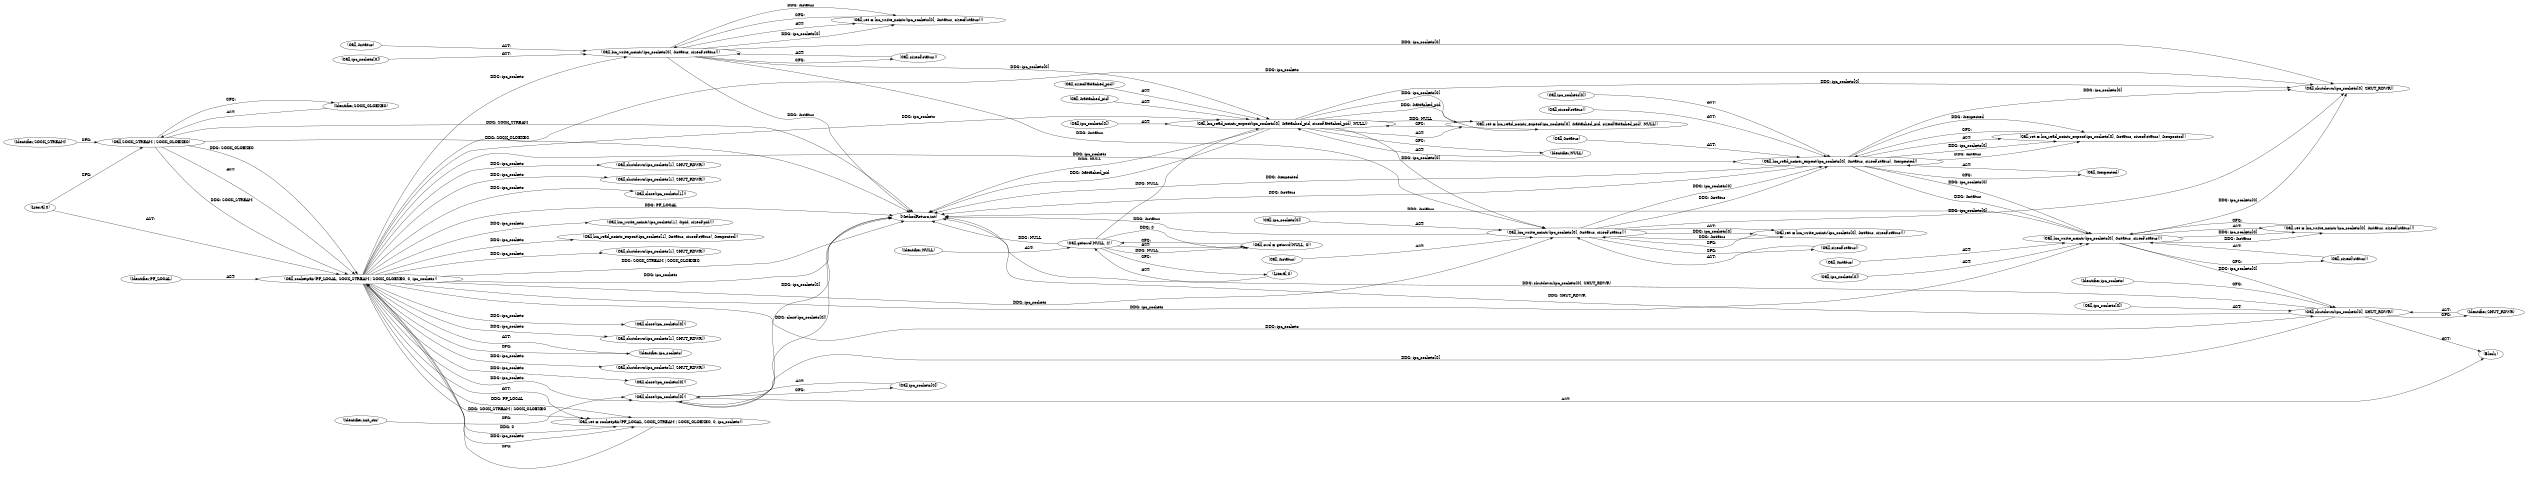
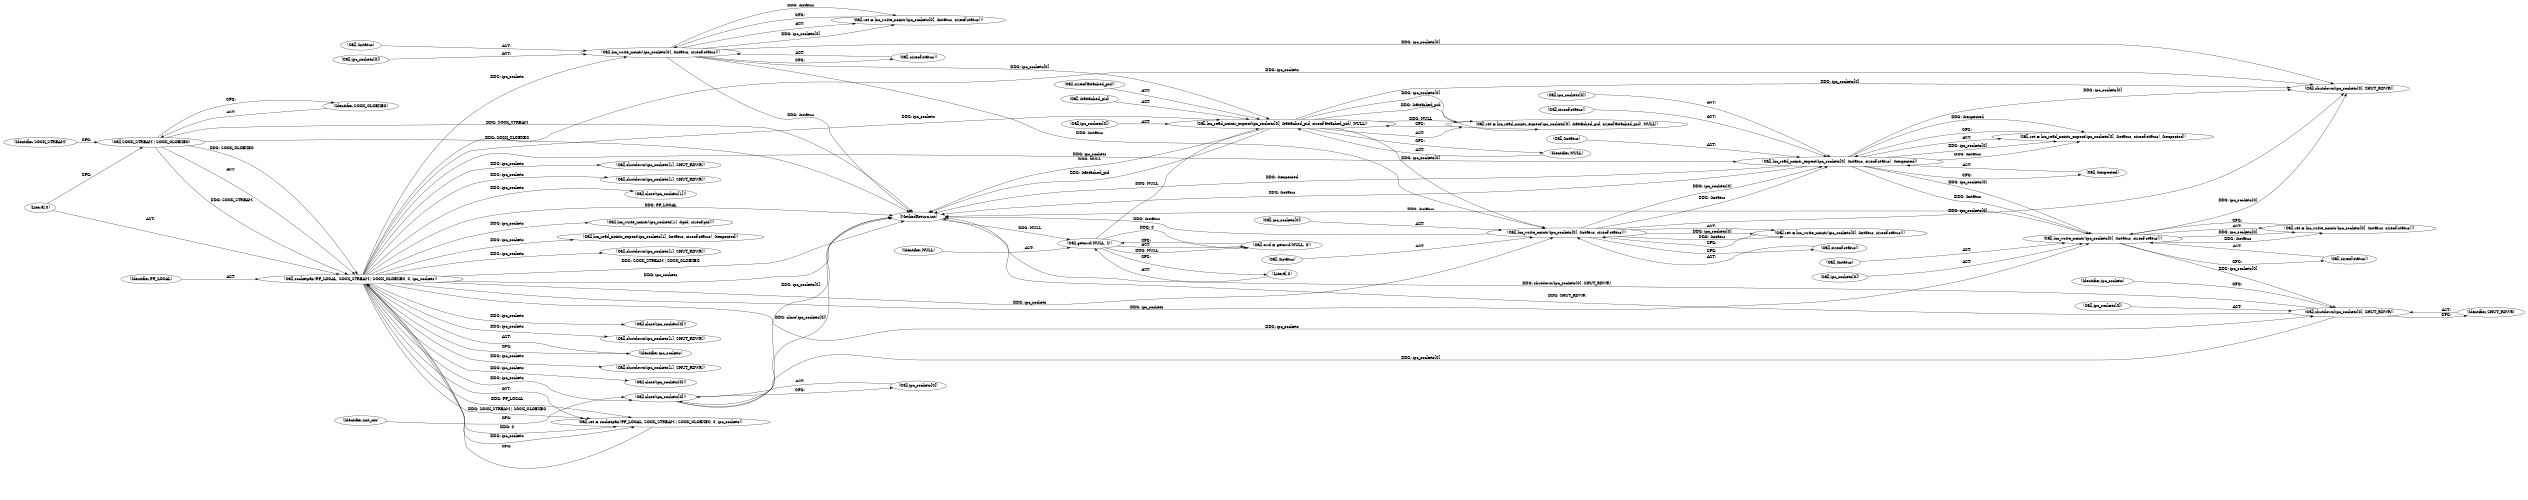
edge "(Call,getcwd(NULL, 2))" -> "(MethodReturn,int)": reversed
node "(Block,)": removed
